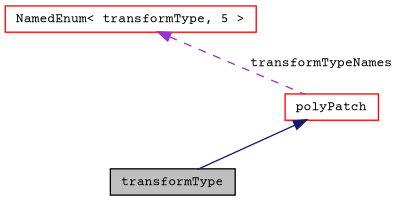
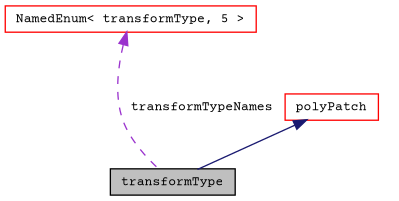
edge "polyPatch" -> "NamedEnum< transformType, 5 >": now "transformType" -> "NamedEnum< transformType, 5 >"
